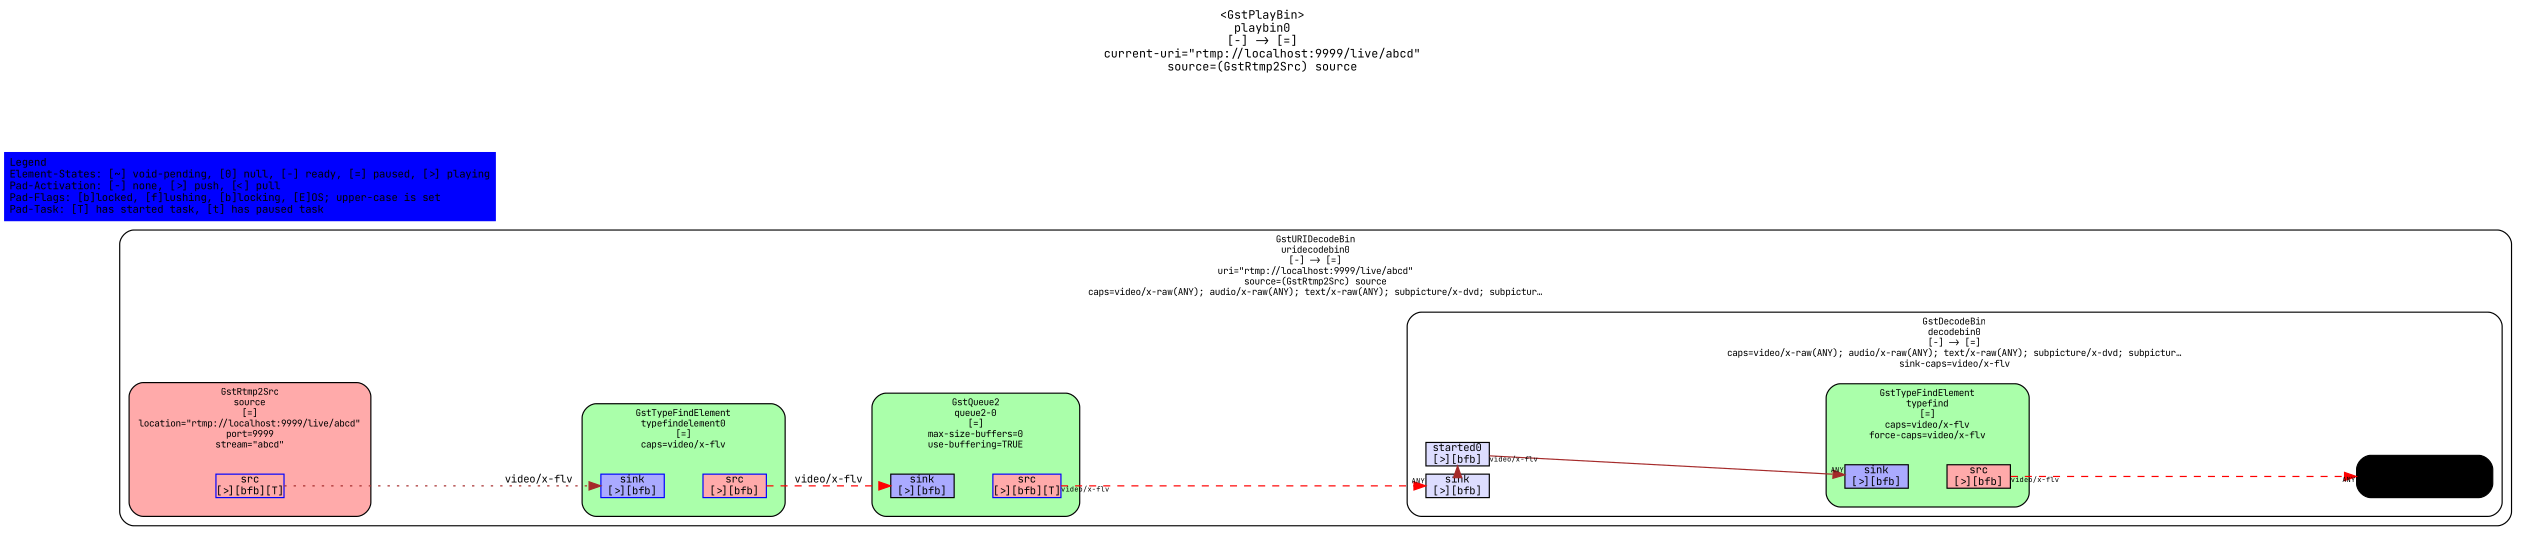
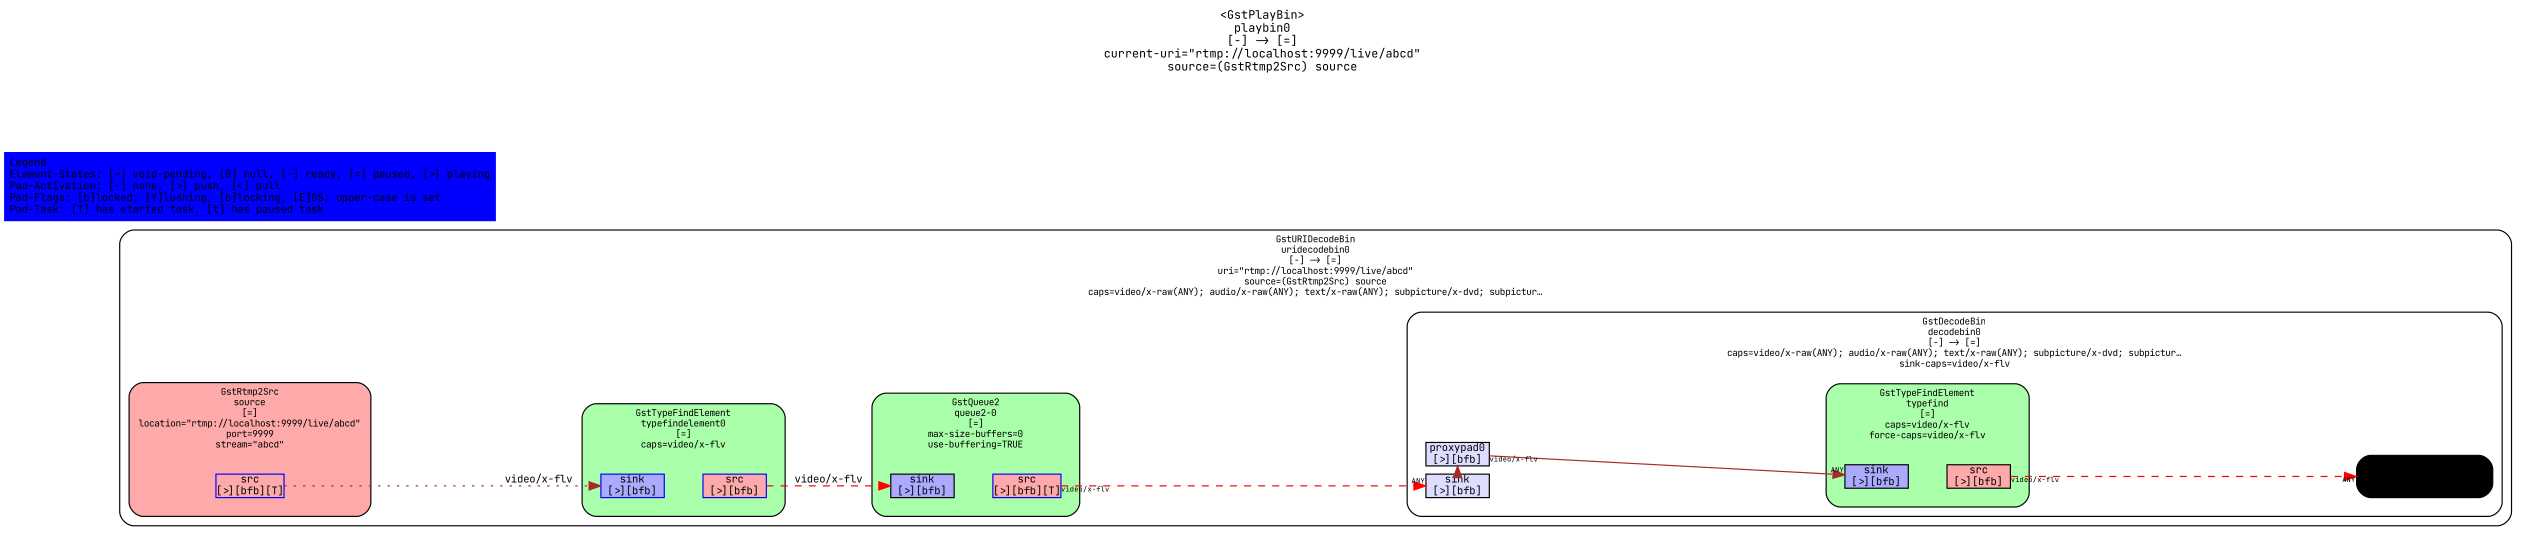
node "started0 [>][bfb]": label "started0 [>][bfb]" -> "proxypad0 [>][bfb]"
